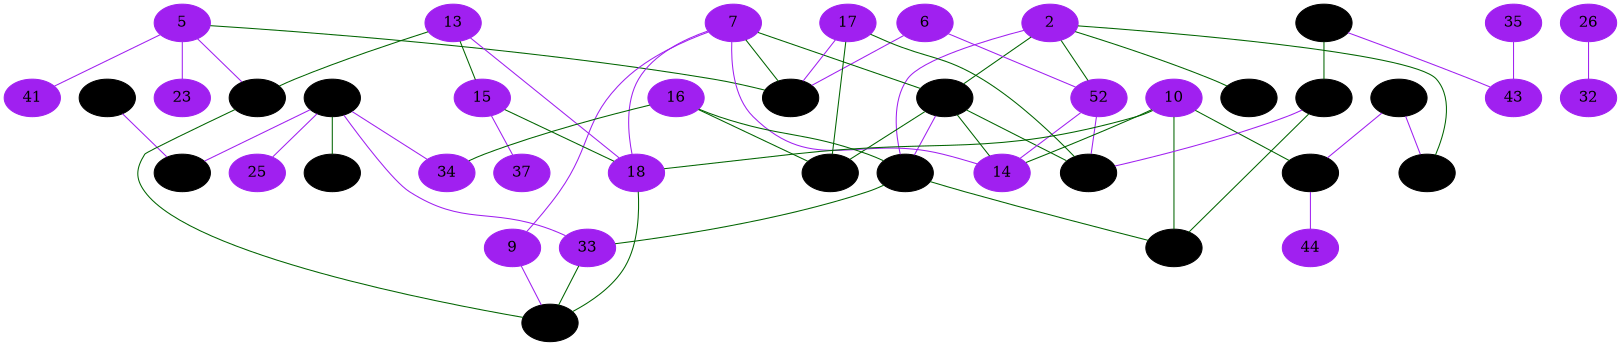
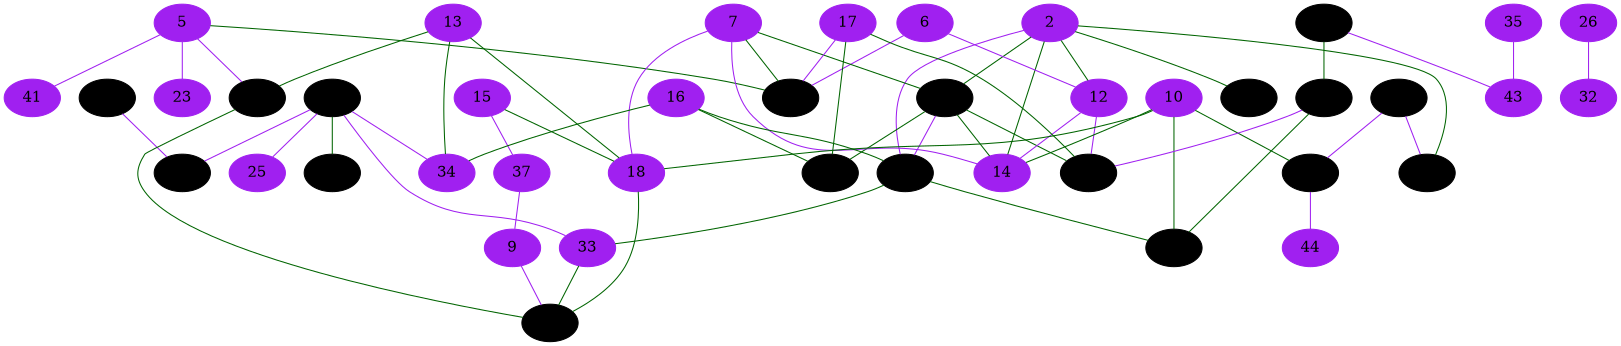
edge "13" -- "15": now "13" -- "34"
edge "13" -- "18": color purple -> darkgreen
edge "2" -- "14": added
node "52": label "52" -> "12"
edge "7" -- "9": now "37" -- "9"
